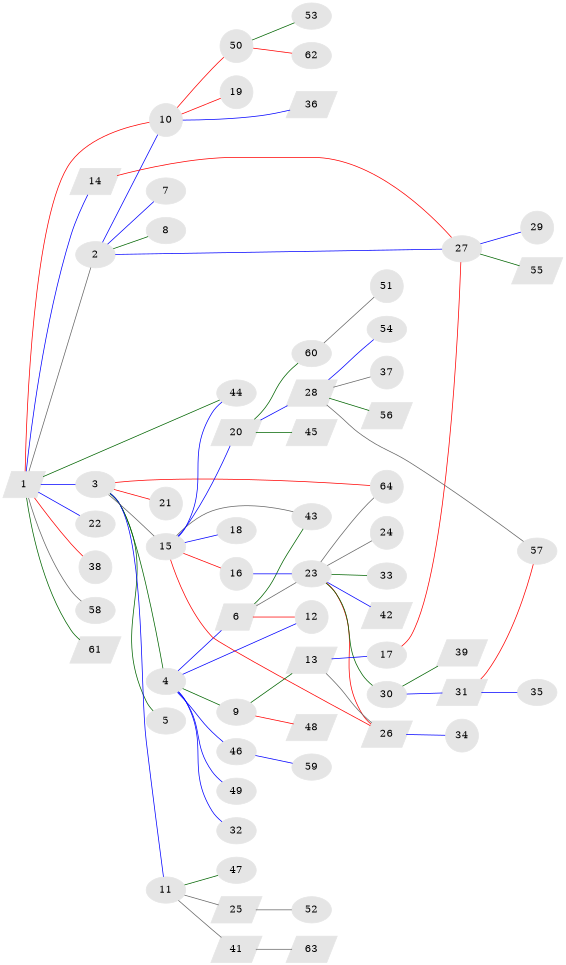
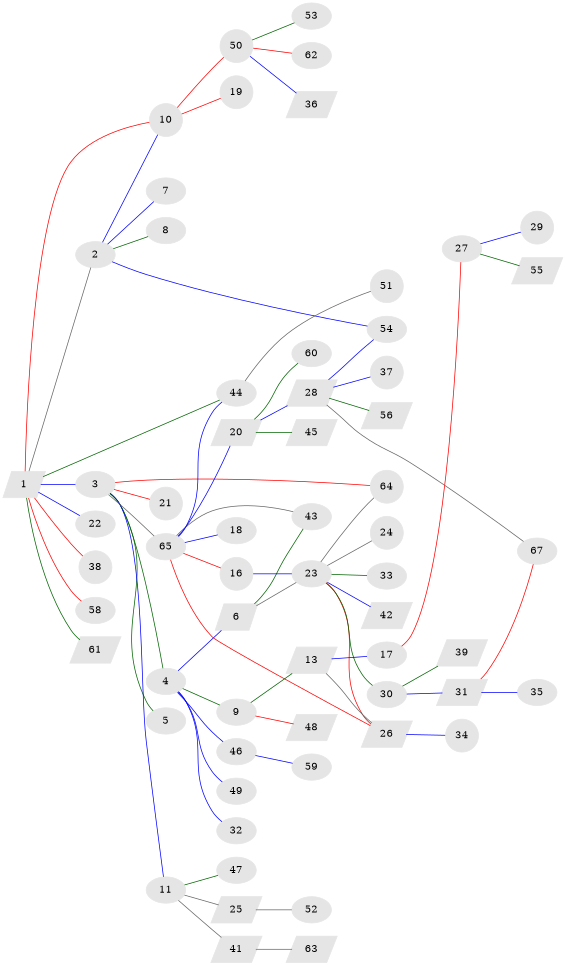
edge "36" -- "10": now "36" -- "50"
node "14": removed
edge "27" -- "2": now "54" -- "2"
edge "51" -- "60": now "51" -- "44"
edge "37" -- "28": color gray40 -> blue
node "15": label "15" -> "65"
node "57": label "57" -> "67"
edge "1" -- "58": color gray40 -> red
node "12": removed
